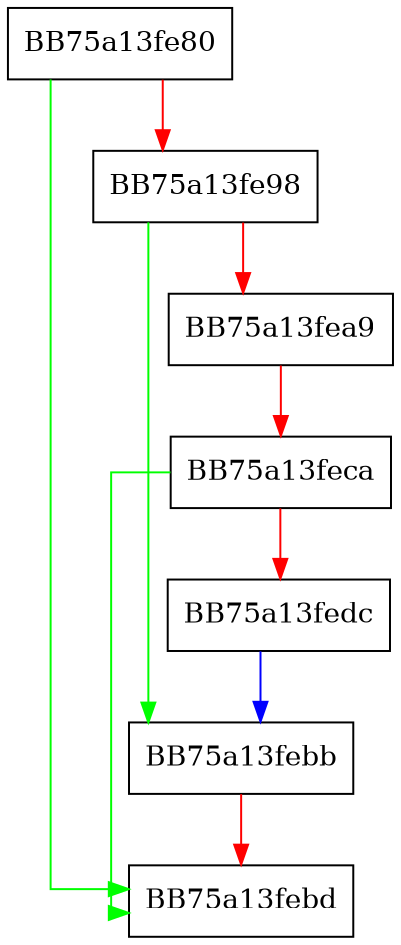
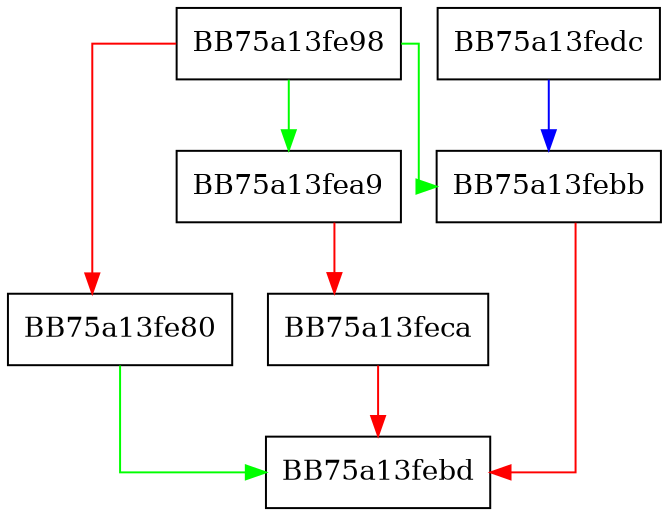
edge "BB75a13fe80" -> "BB75a13fe98": reversed
edge "BB75a13fe98" -> "BB75a13fea9": color red -> green
edge "BB75a13feca" -> "BB75a13fedc": removed
edge "BB75a13feca" -> "BB75a13febd": color green -> red
